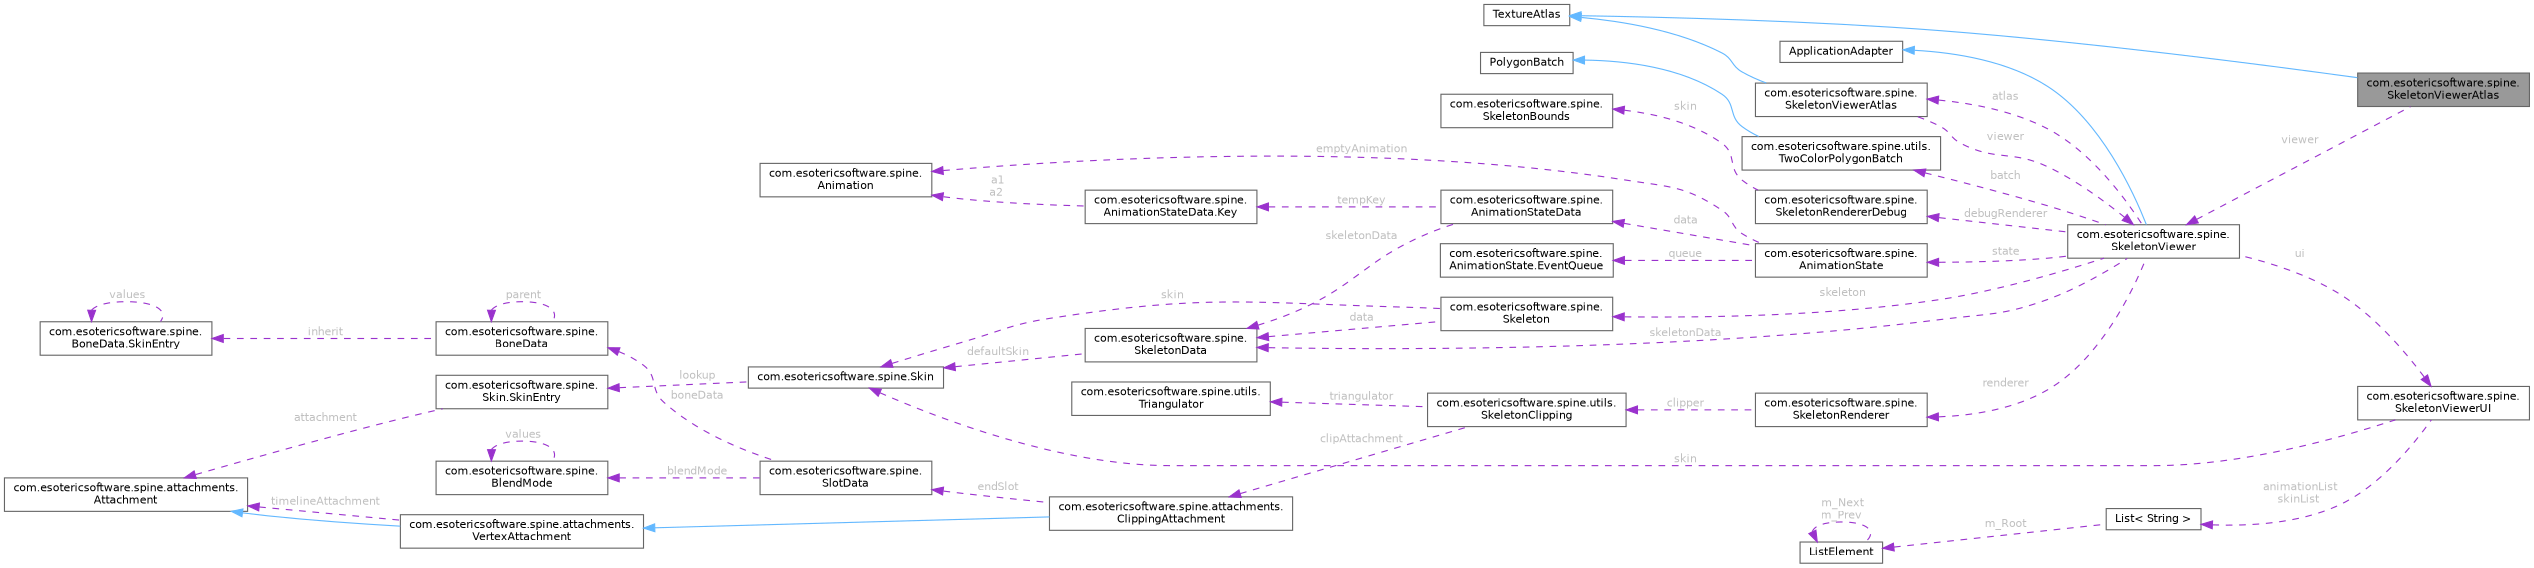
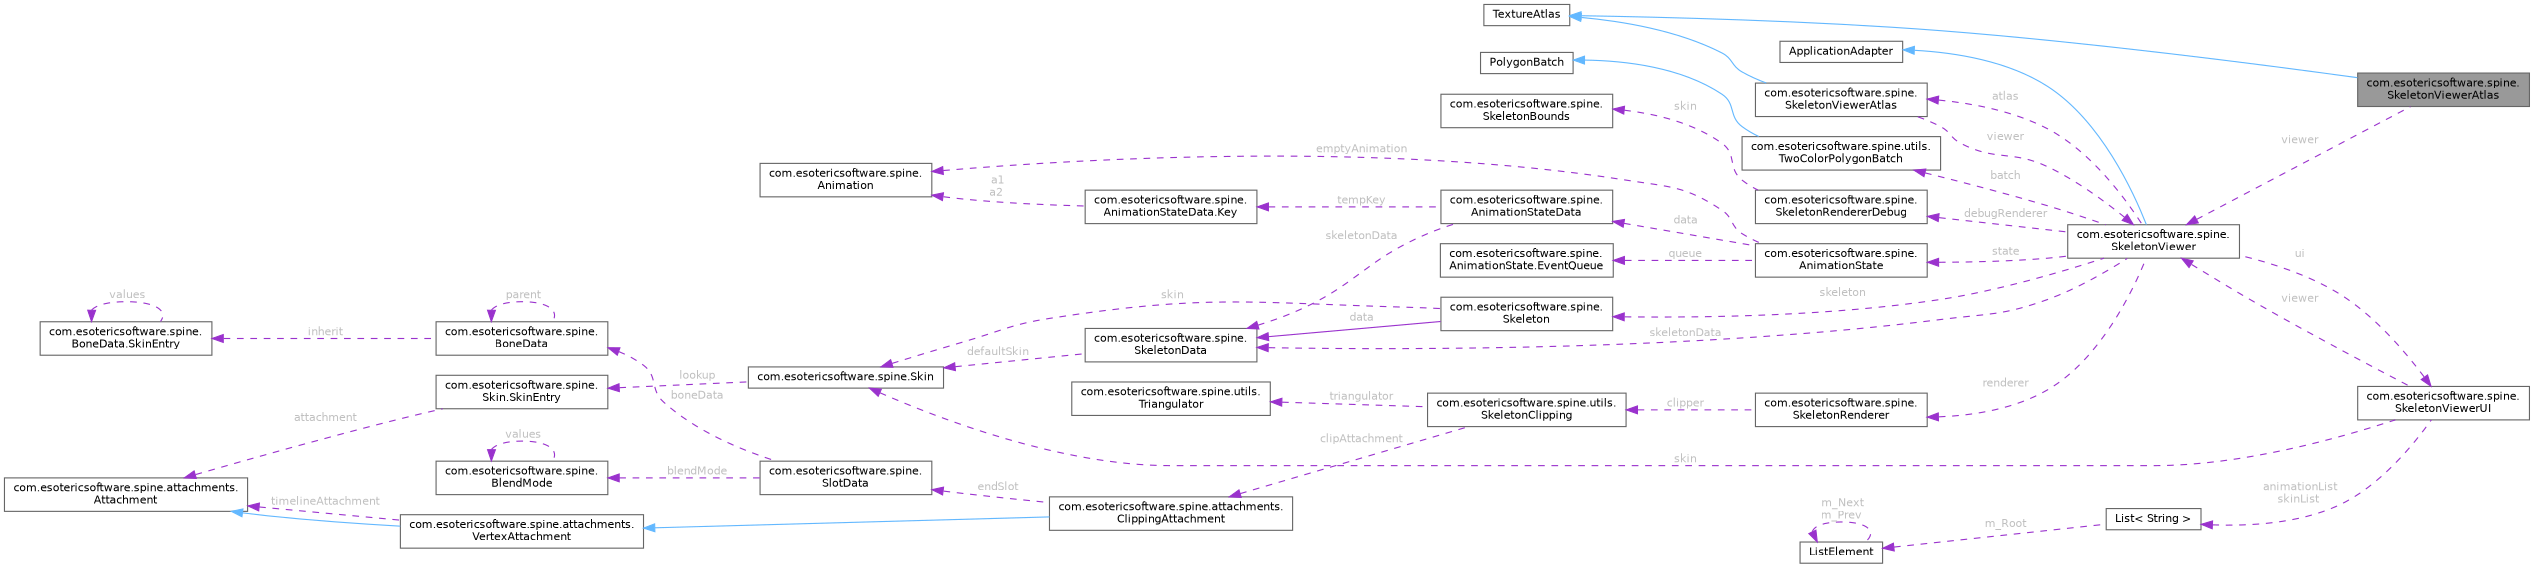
edge "com.esotericsoftware.spine. SkeletonViewerUI" -> "com.esotericsoftware.spine. SkeletonViewer": added, label "viewer"
edge "com.esotericsoftware.spine. Skeleton" -> "com.esotericsoftware.spine. SkeletonData": style dashed -> solid
